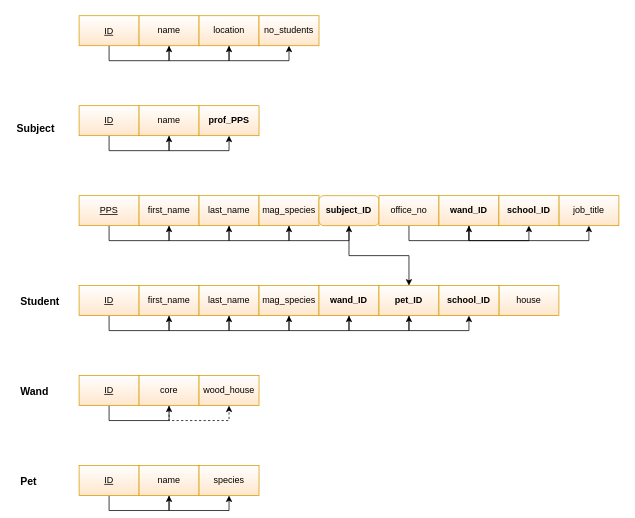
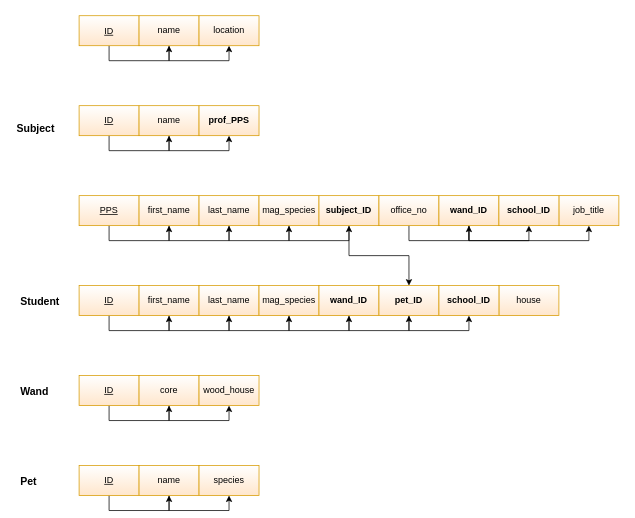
node "no_students": removed
edge "location" -> "no_students": removed
node "subject_ID": shape rounded rectangle -> rectangle
edge "core" -> "wood_house": style dashed -> solid
